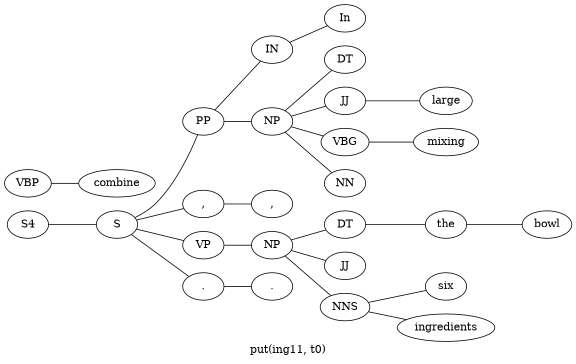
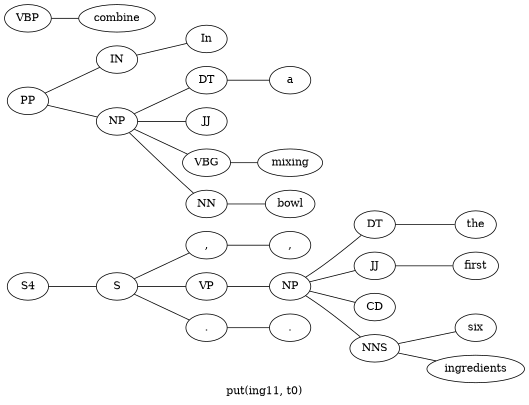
node "a": added
node "large": removed
edge "PP" -- "S": removed
edge "the" -- "bowl": now "NN" -- "bowl"
node "first": added
node "CD": added
